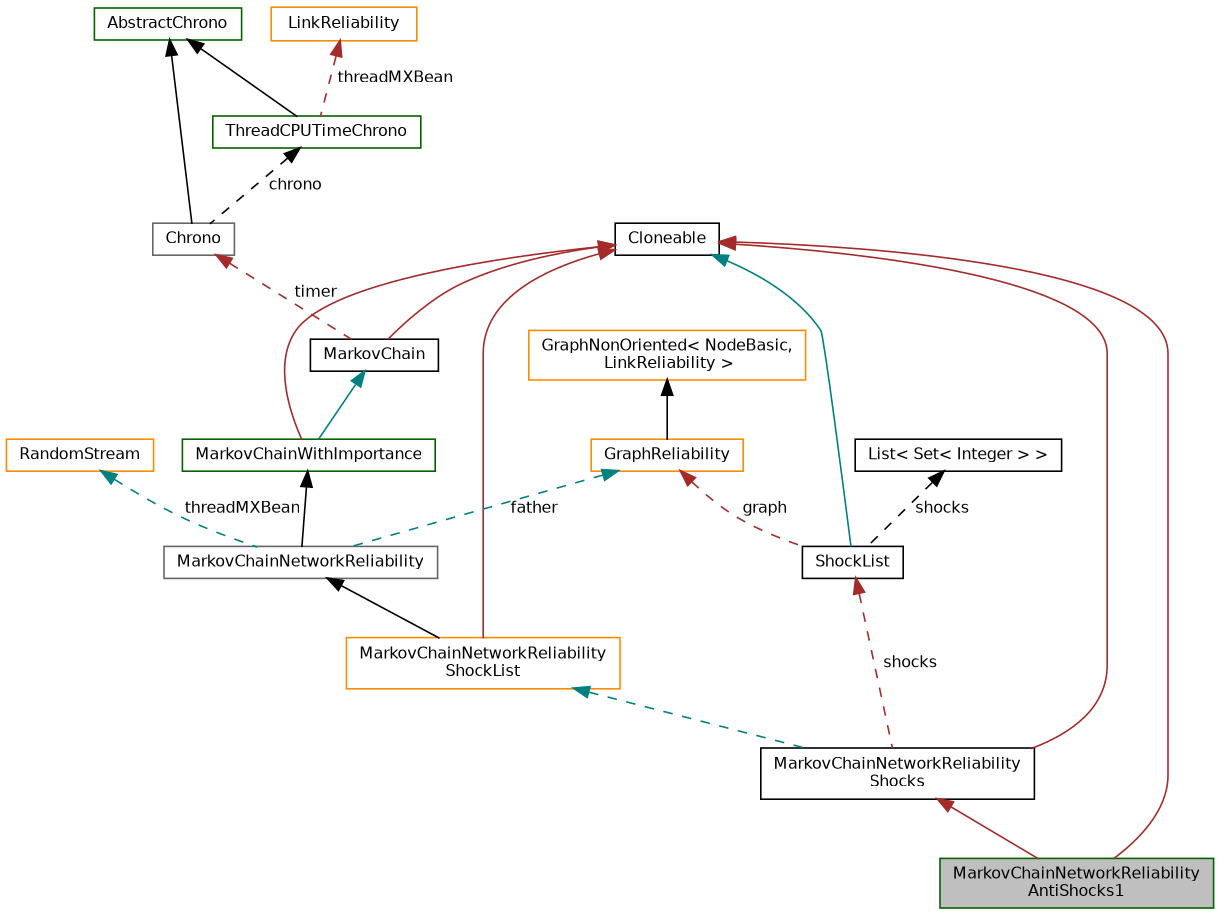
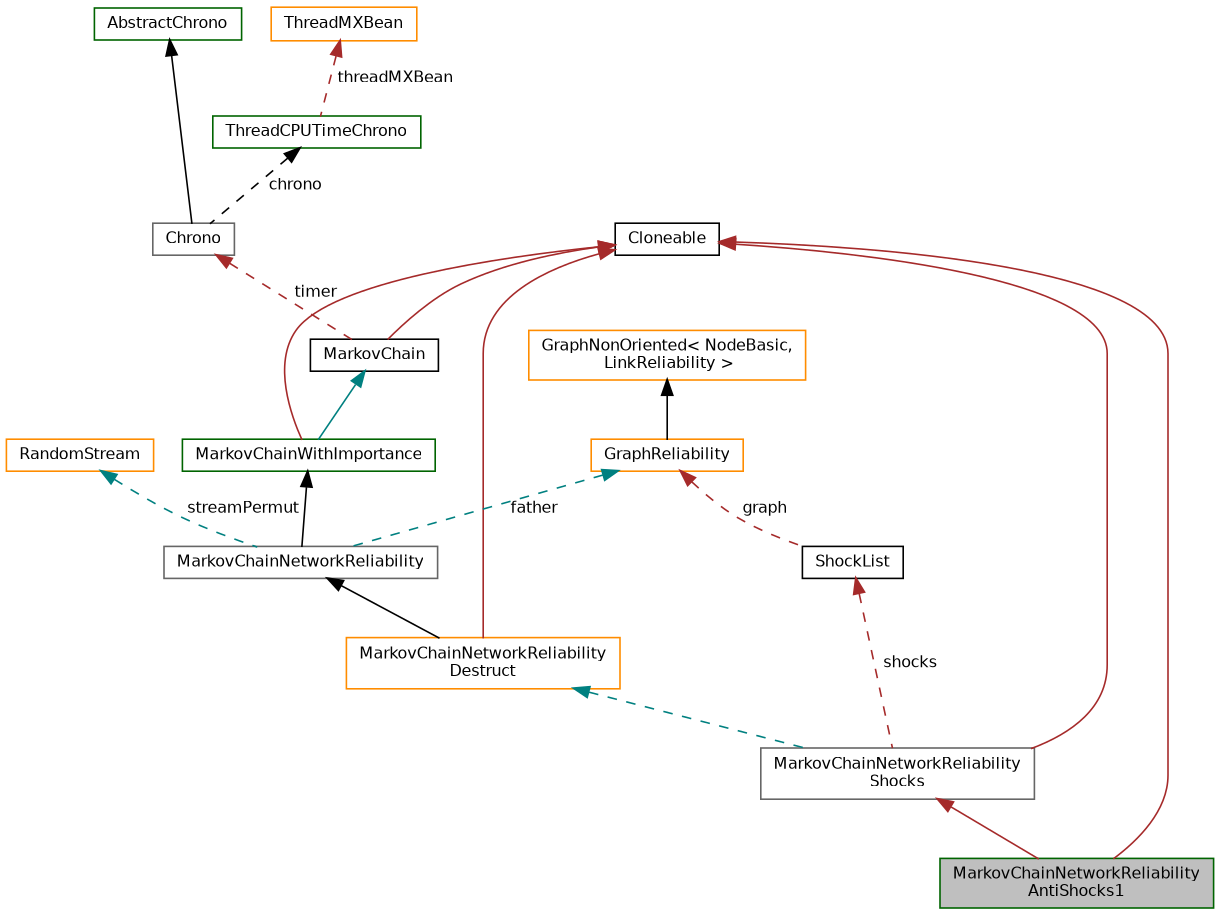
node "LinkReliability": label "LinkReliability" -> "ThreadMXBean"
edge "ThreadCPUTimeChrono" -> "AbstractChrono": removed
edge "ShockList" -> "Cloneable": removed
node "List< Set< Integer > >": removed
edge "MarkovChainNetworkReliability" -> "RandomStream": label " threadMXBean" -> " streamPermut"
node "MarkovChainNetworkReliability ShockList": label "MarkovChainNetworkReliability ShockList" -> "MarkovChainNetworkReliability Destruct"
node "MarkovChainNetworkReliability Shocks": color black -> gray40
